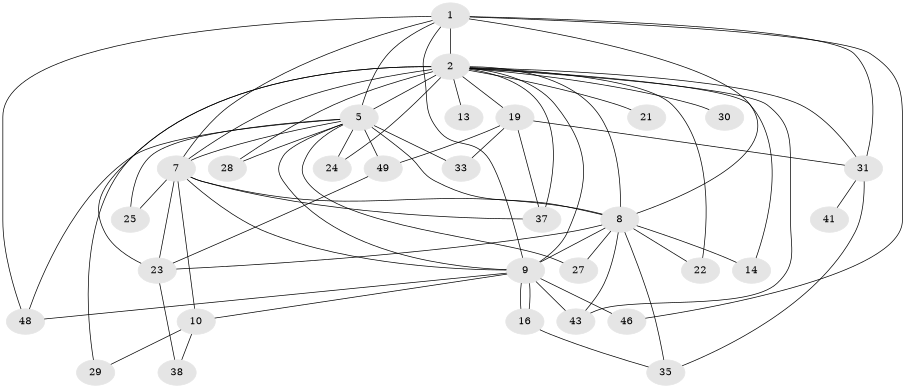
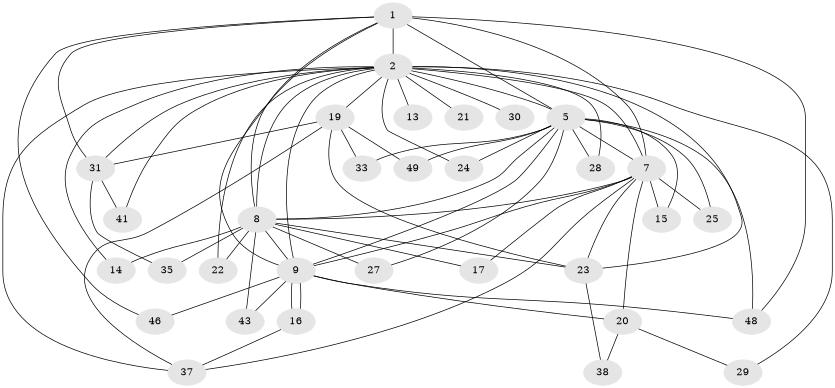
edge "2" -- "43": now "2" -- "41"
edge "49" -- "23": now "19" -- "23"
node "15": added
node "17": added
node "10": label "10" -> "20"
edge "16" -- "35": now "16" -- "37"
